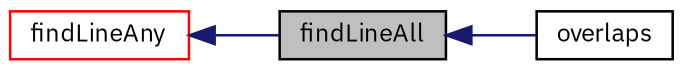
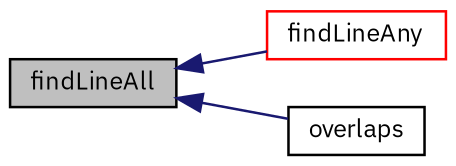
edge "findLineAll" -> "findLineAny": reversed
